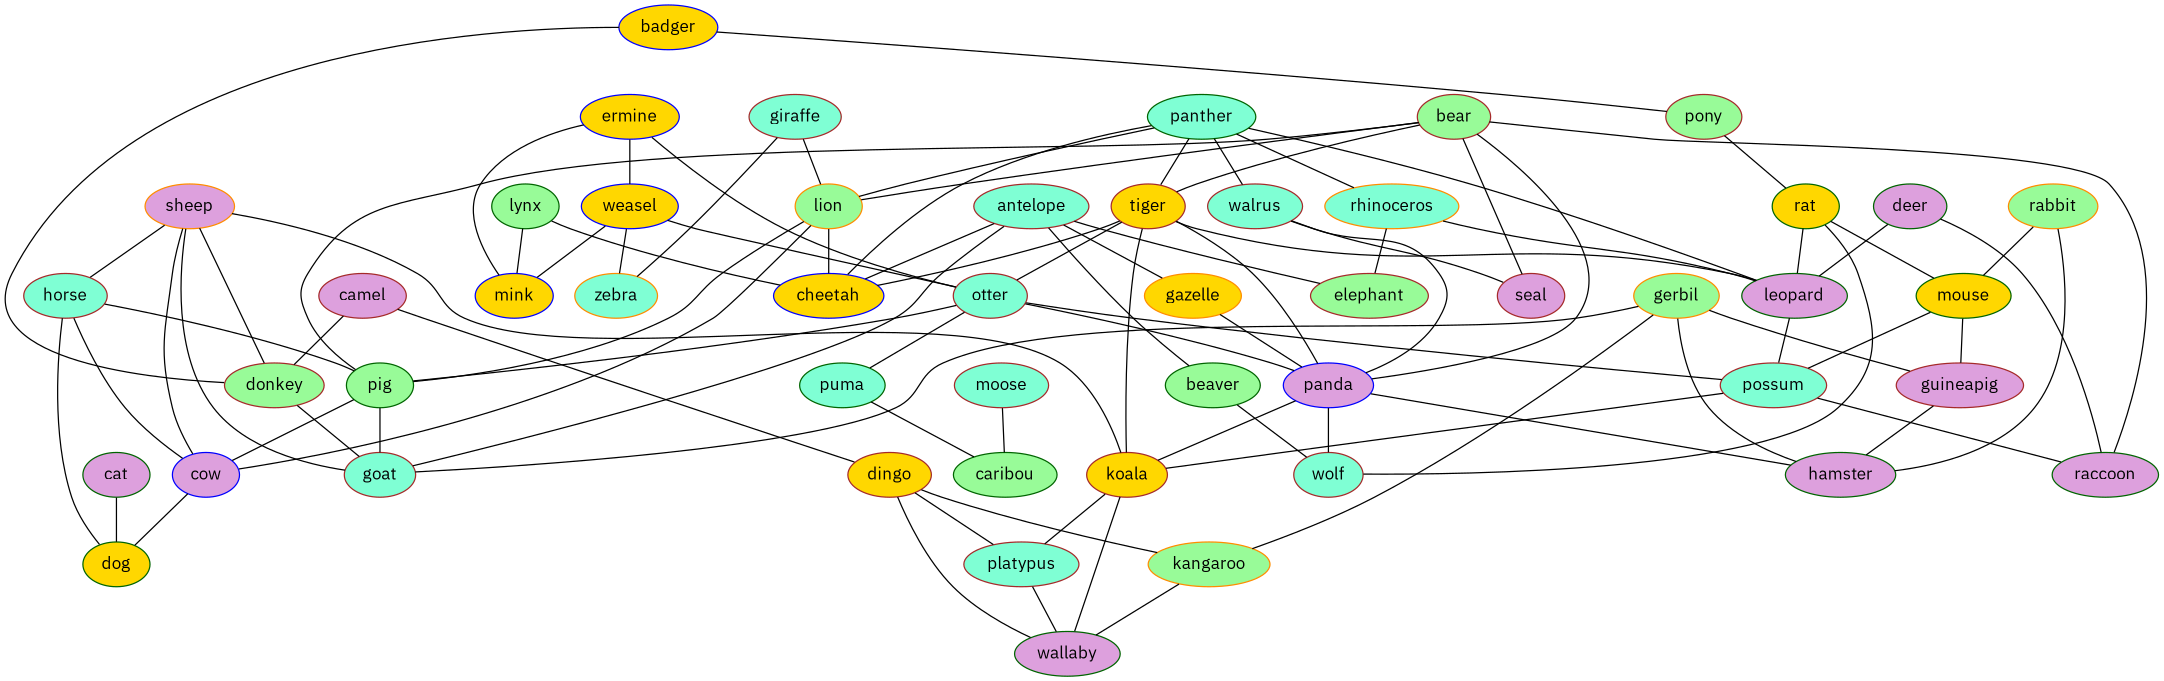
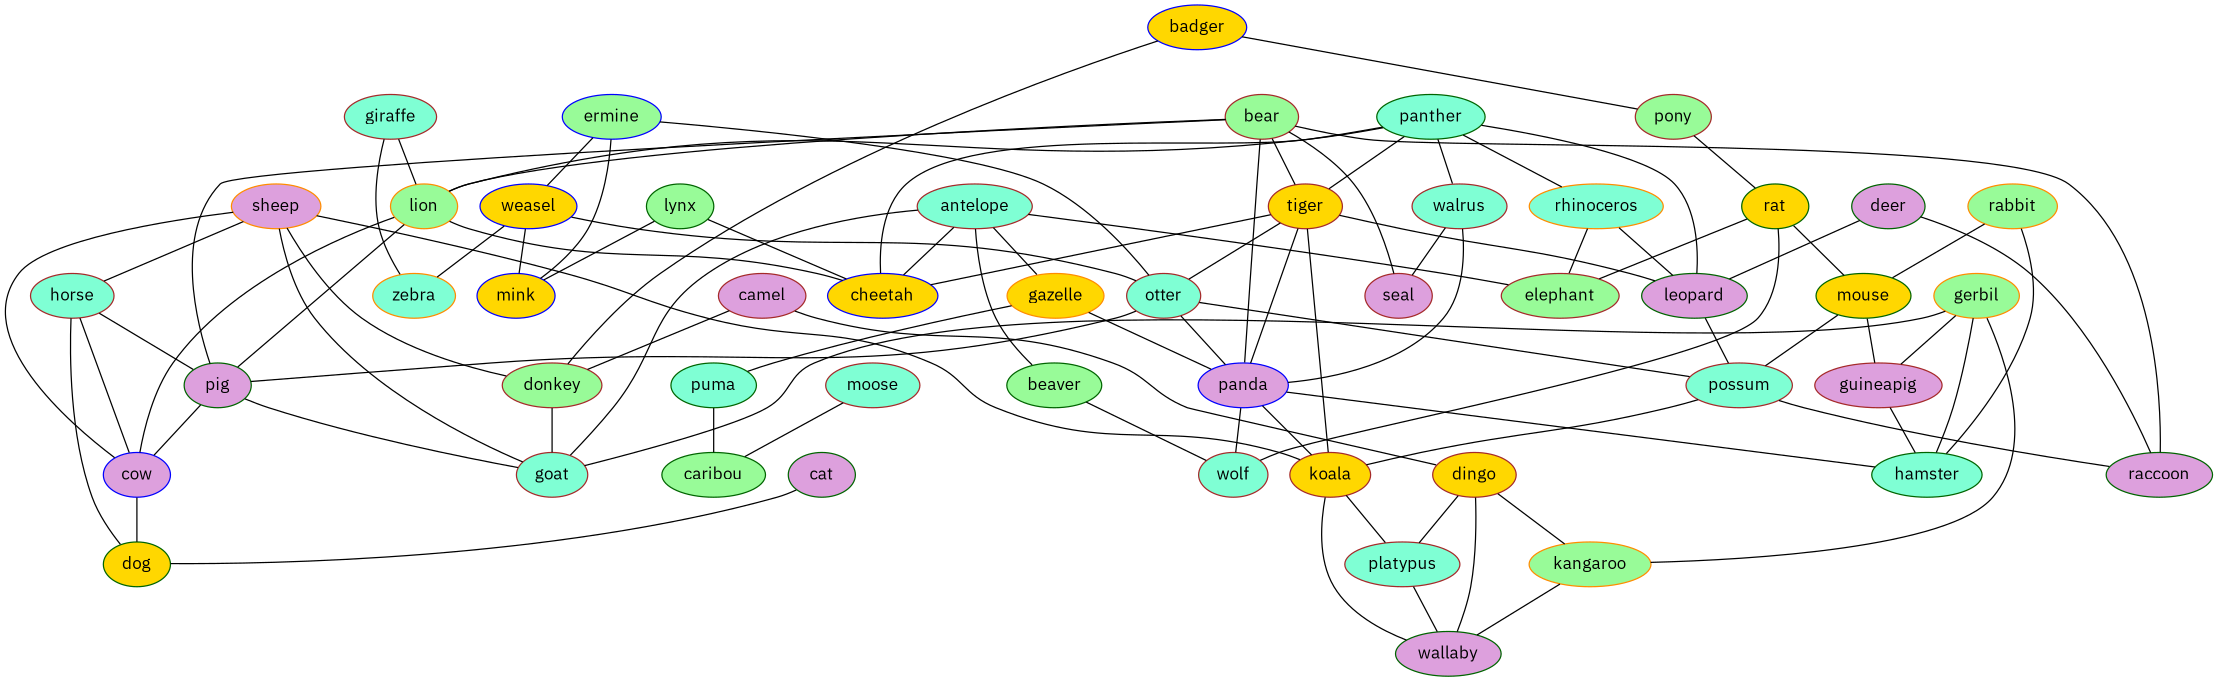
node "ermine": fillcolor gold -> palegreen
edge "rat" -- "leopard": now "rat" -- "elephant"
edge "otter" -- "puma": now "gazelle" -- "puma"
node "pig": fillcolor palegreen -> plum
node "hamster": fillcolor plum -> aquamarine
